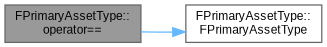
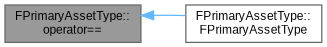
edge "FPrimaryAssetType:: operator==" -> "FPrimaryAssetType:: FPrimaryAssetType": reversed
